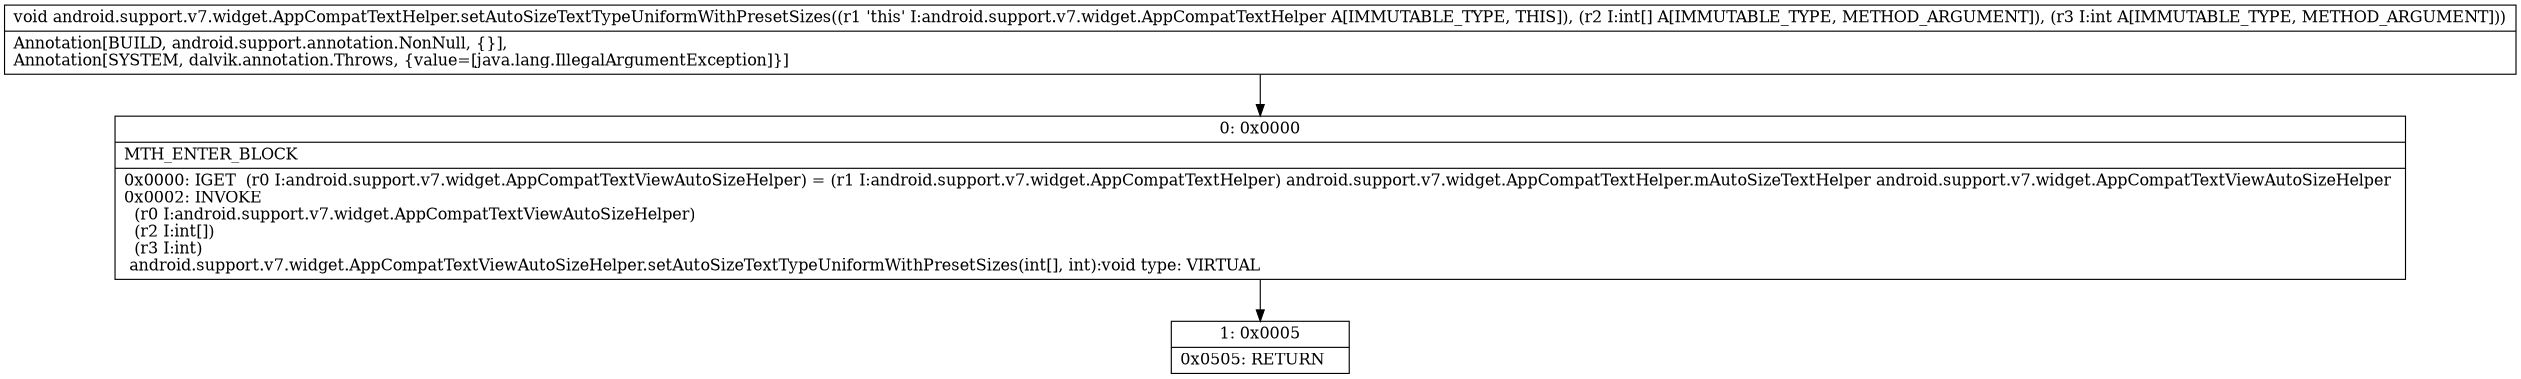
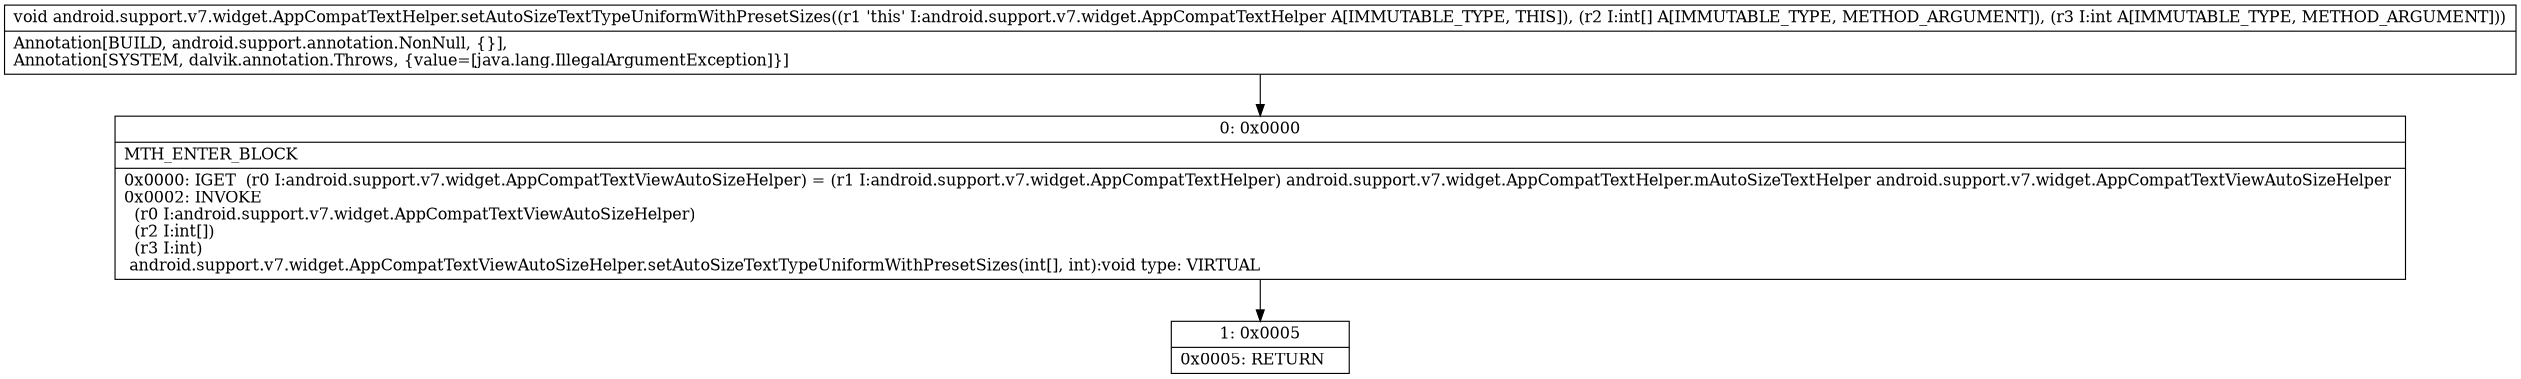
node "1: 0x0005": text "0x0505: RETURN" -> "0x0005: RETURN"
